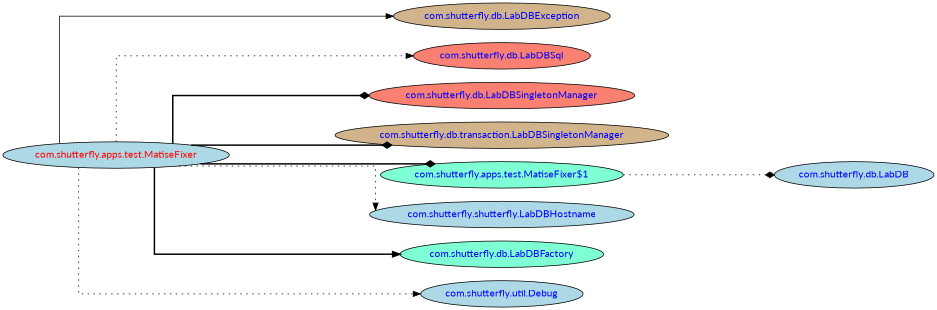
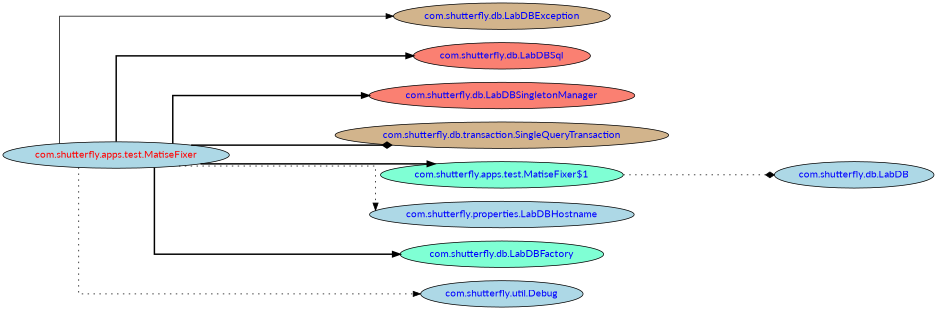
edge "com.shutterfly.apps.test.MatiseFixer" -> "com.shutterfly.db.LabDBSql": style dotted -> bold
edge "com.shutterfly.apps.test.MatiseFixer" -> "com.shutterfly.db.LabDBSingletonManager": arrowhead diamond -> normal
node "com.shutterfly.db.transaction.LabDBSingletonManager": label "com.shutterfly.db.transaction.LabDBSingletonManager" -> "com.shutterfly.db.transaction.SingleQueryTransaction"
edge "com.shutterfly.apps.test.MatiseFixer" -> "com.shutterfly.apps.test.MatiseFixer$1": arrowhead diamond -> normal
node "com.shutterfly.shutterfly.LabDBHostname": label "com.shutterfly.shutterfly.LabDBHostname" -> "com.shutterfly.properties.LabDBHostname"
